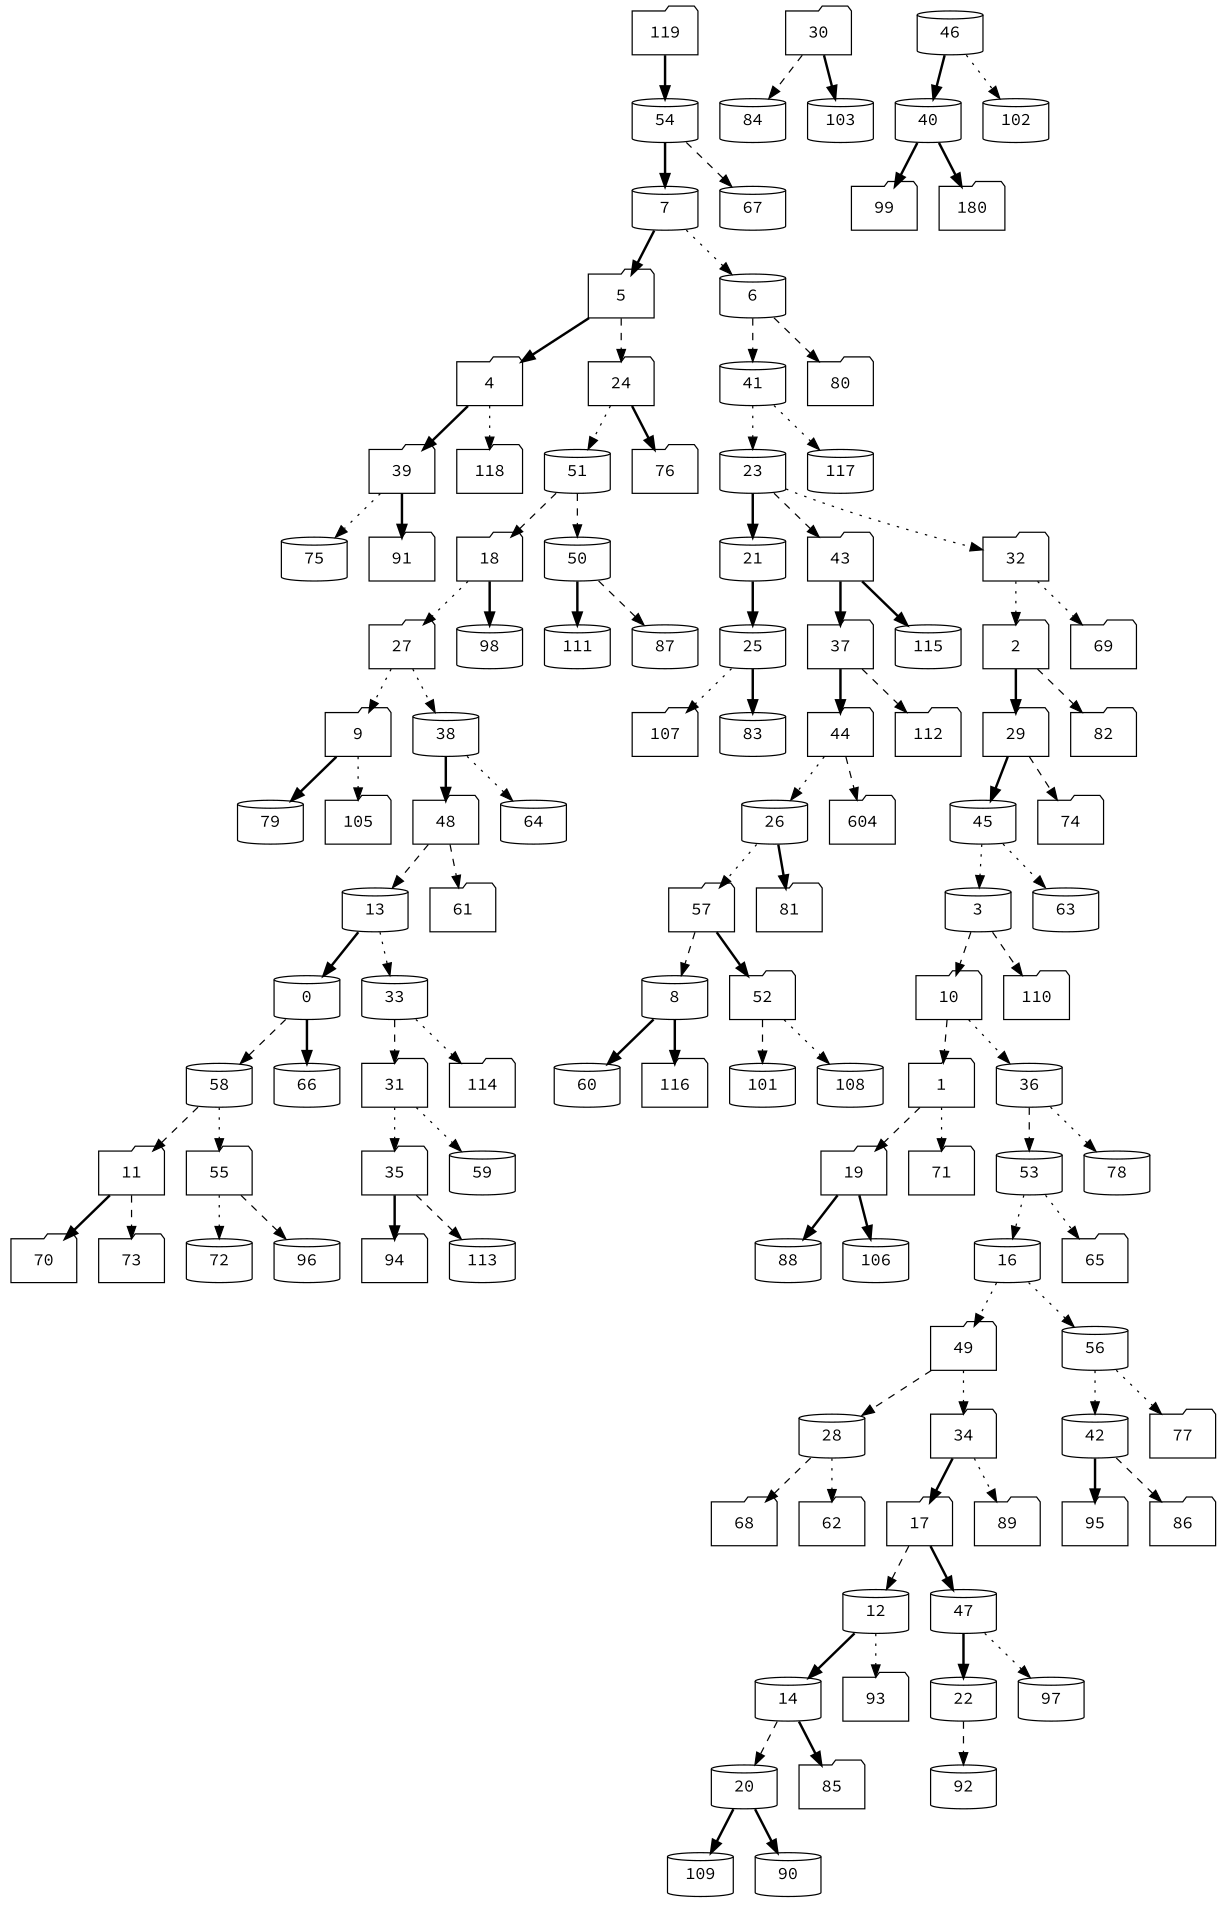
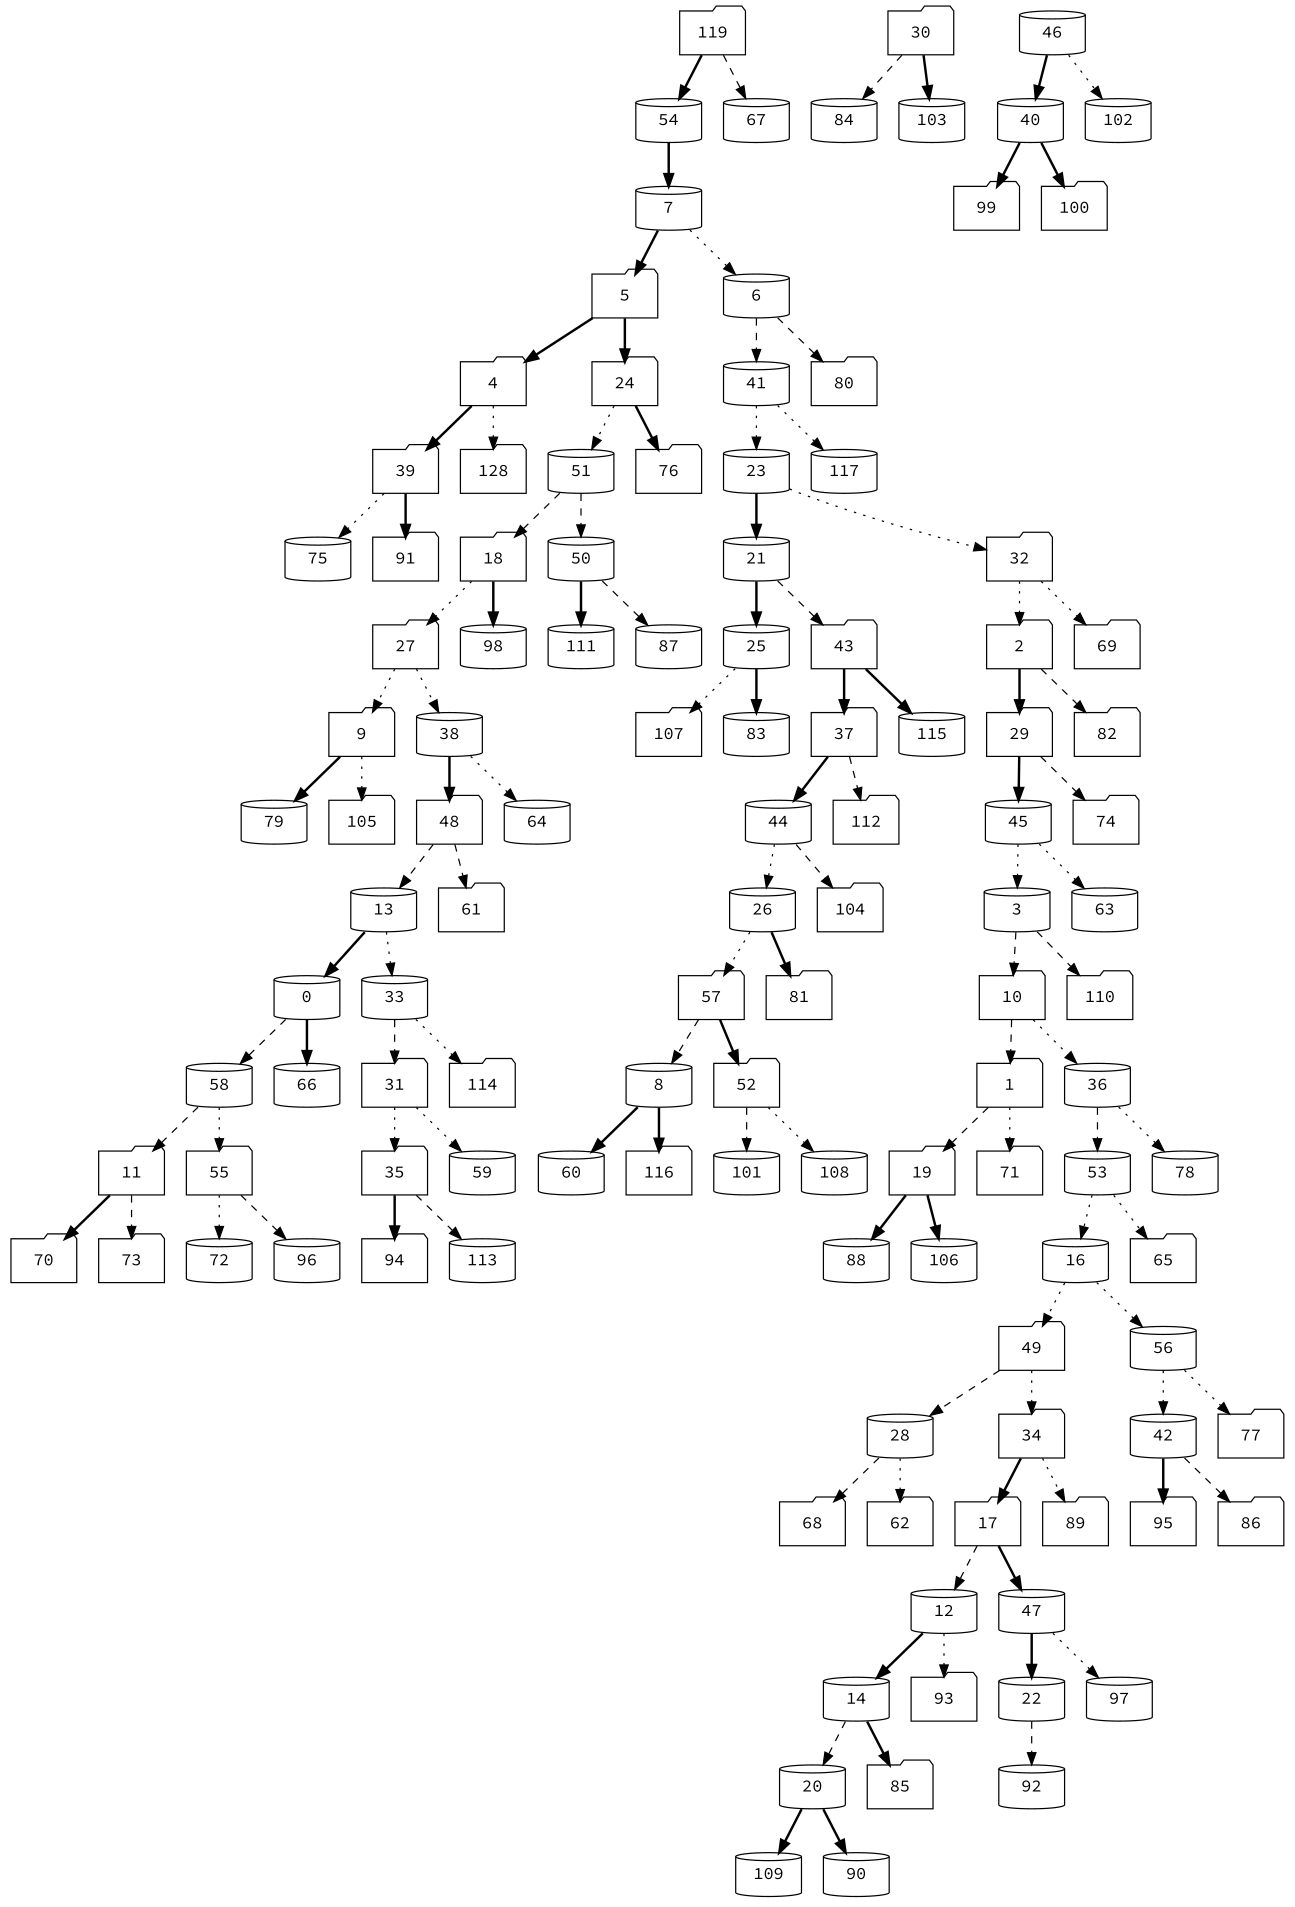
edge "54" -> "67": now "119" -> "67"
node "180": label "180" -> "100"
edge "5" -> "24": style dashed -> bold
node "118": label "118" -> "128"
edge "23" -> "43": now "21" -> "43"
node "44": shape folder -> cylinder
node "604": label "604" -> "104"
